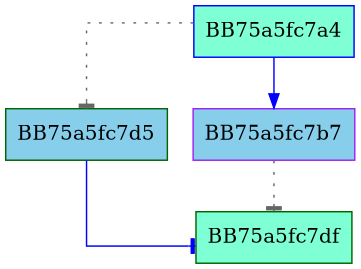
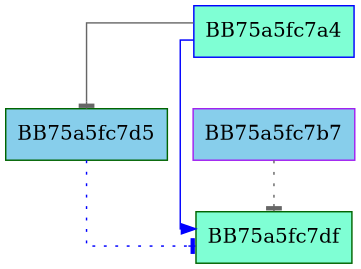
edge "BB75a5fc7a4" -> "BB75a5fc7d5": style dotted -> solid
edge "BB75a5fc7a4" -> "BB75a5fc7b7": now "BB75a5fc7a4" -> "BB75a5fc7df"
edge "BB75a5fc7d5" -> "BB75a5fc7df": style solid -> dotted
